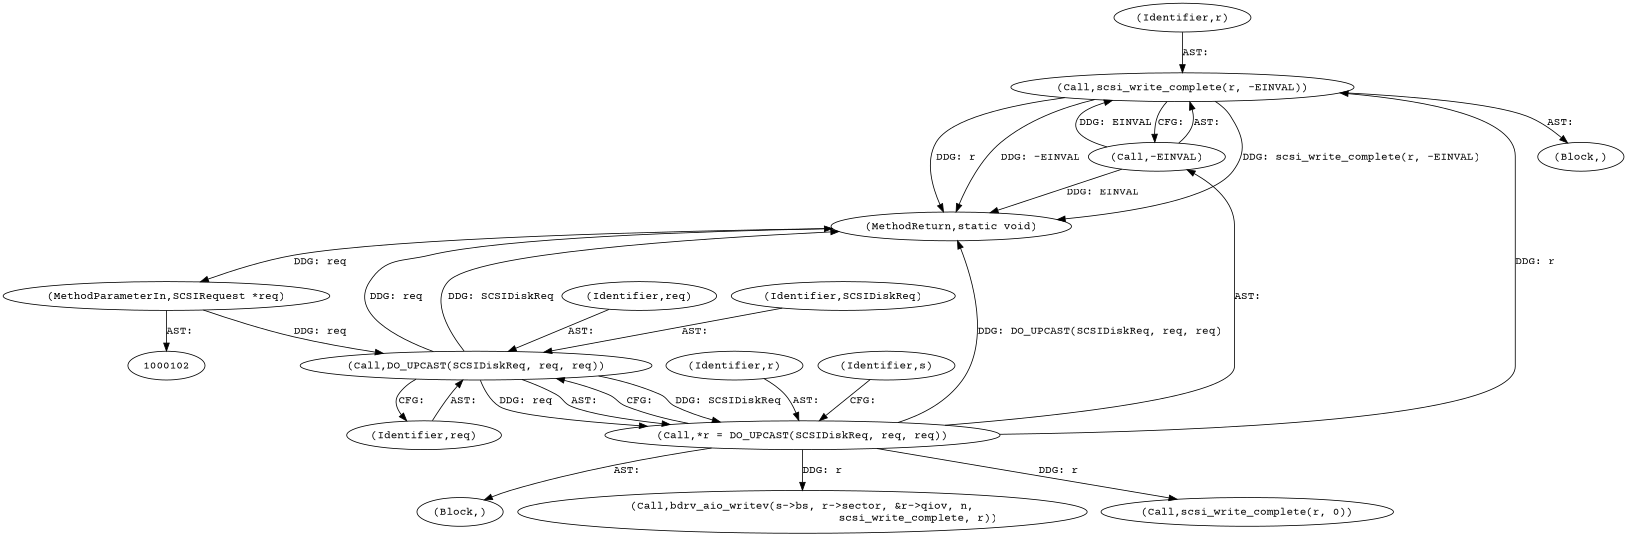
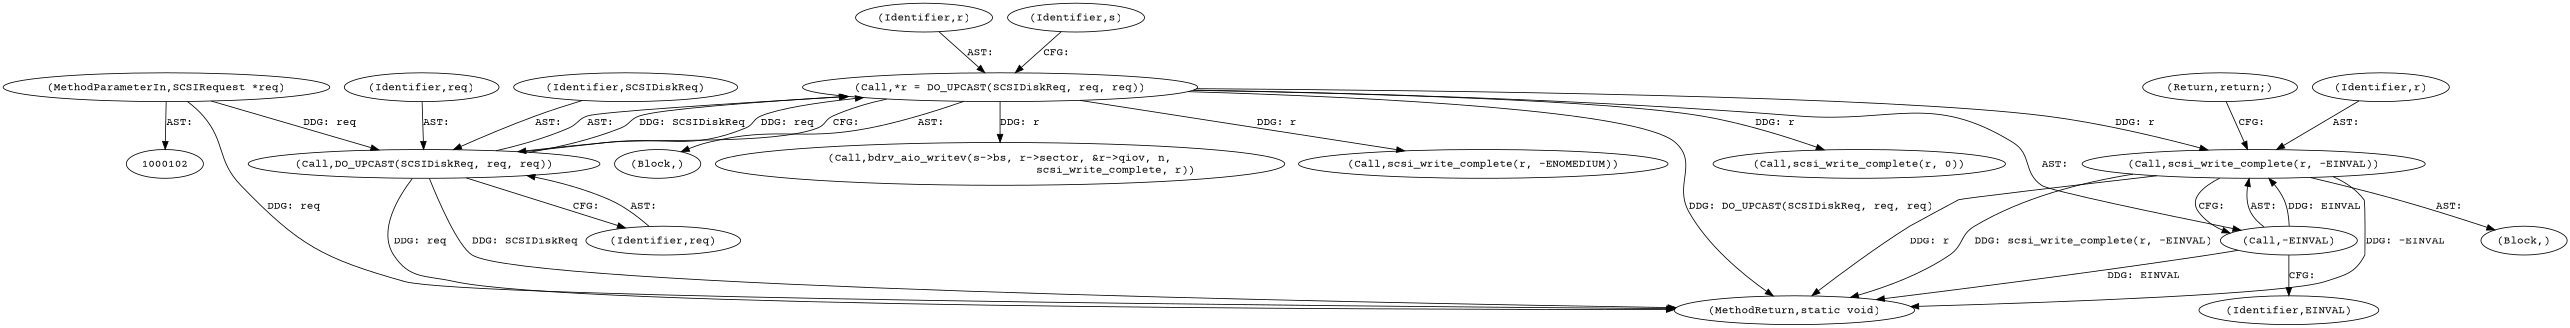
node "(Return,return;)": added
node "(Call,scsi_write_complete(r, -ENOMEDIUM))": added
edge "(MethodReturn,static void)" -> "(MethodParameterIn,SCSIRequest *req)": reversed
node "(Identifier,EINVAL)": added
